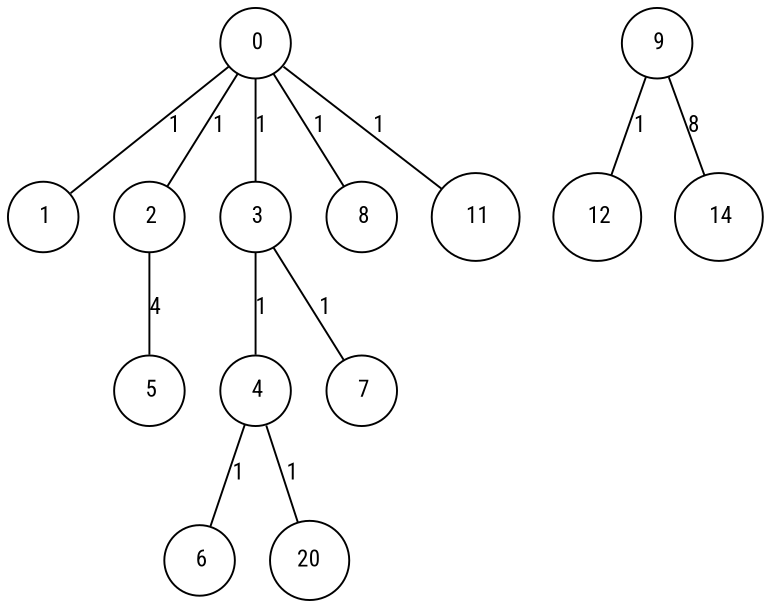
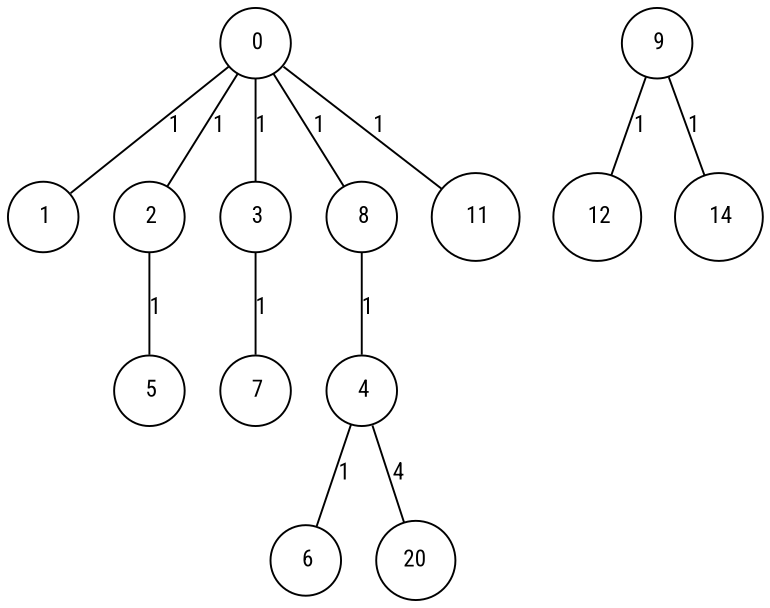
edge "9" -- "14": label "8" -> "1"
edge "3" -- "4": now "8" -- "4"
edge "2" -- "5": label "4" -> "1"
edge "4" -- "20": label "1" -> "4"
